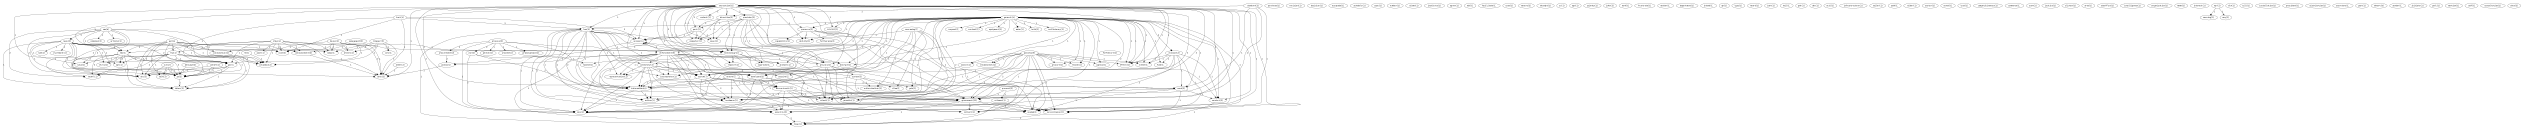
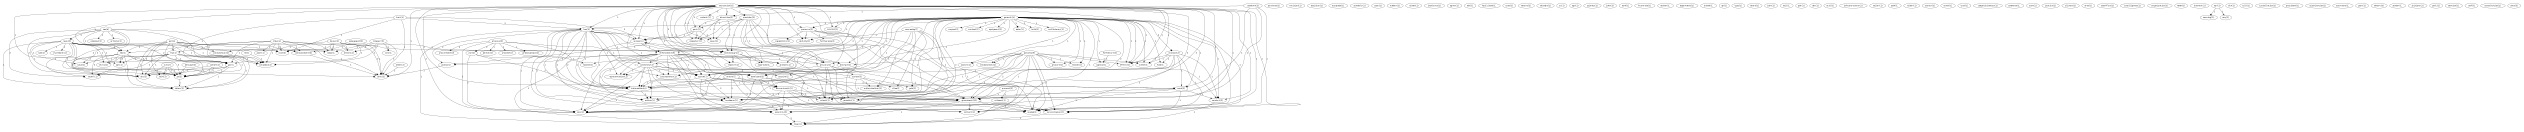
edge "enforcement(5)" -> "access(4)": reversed
edge "procurement(2)" -> "public(2)": now "law(5)" -> "public(2)"
edge "psinntp(5)" -> "agency(1)": now "forfeiture(1)" -> "agency(1)"
